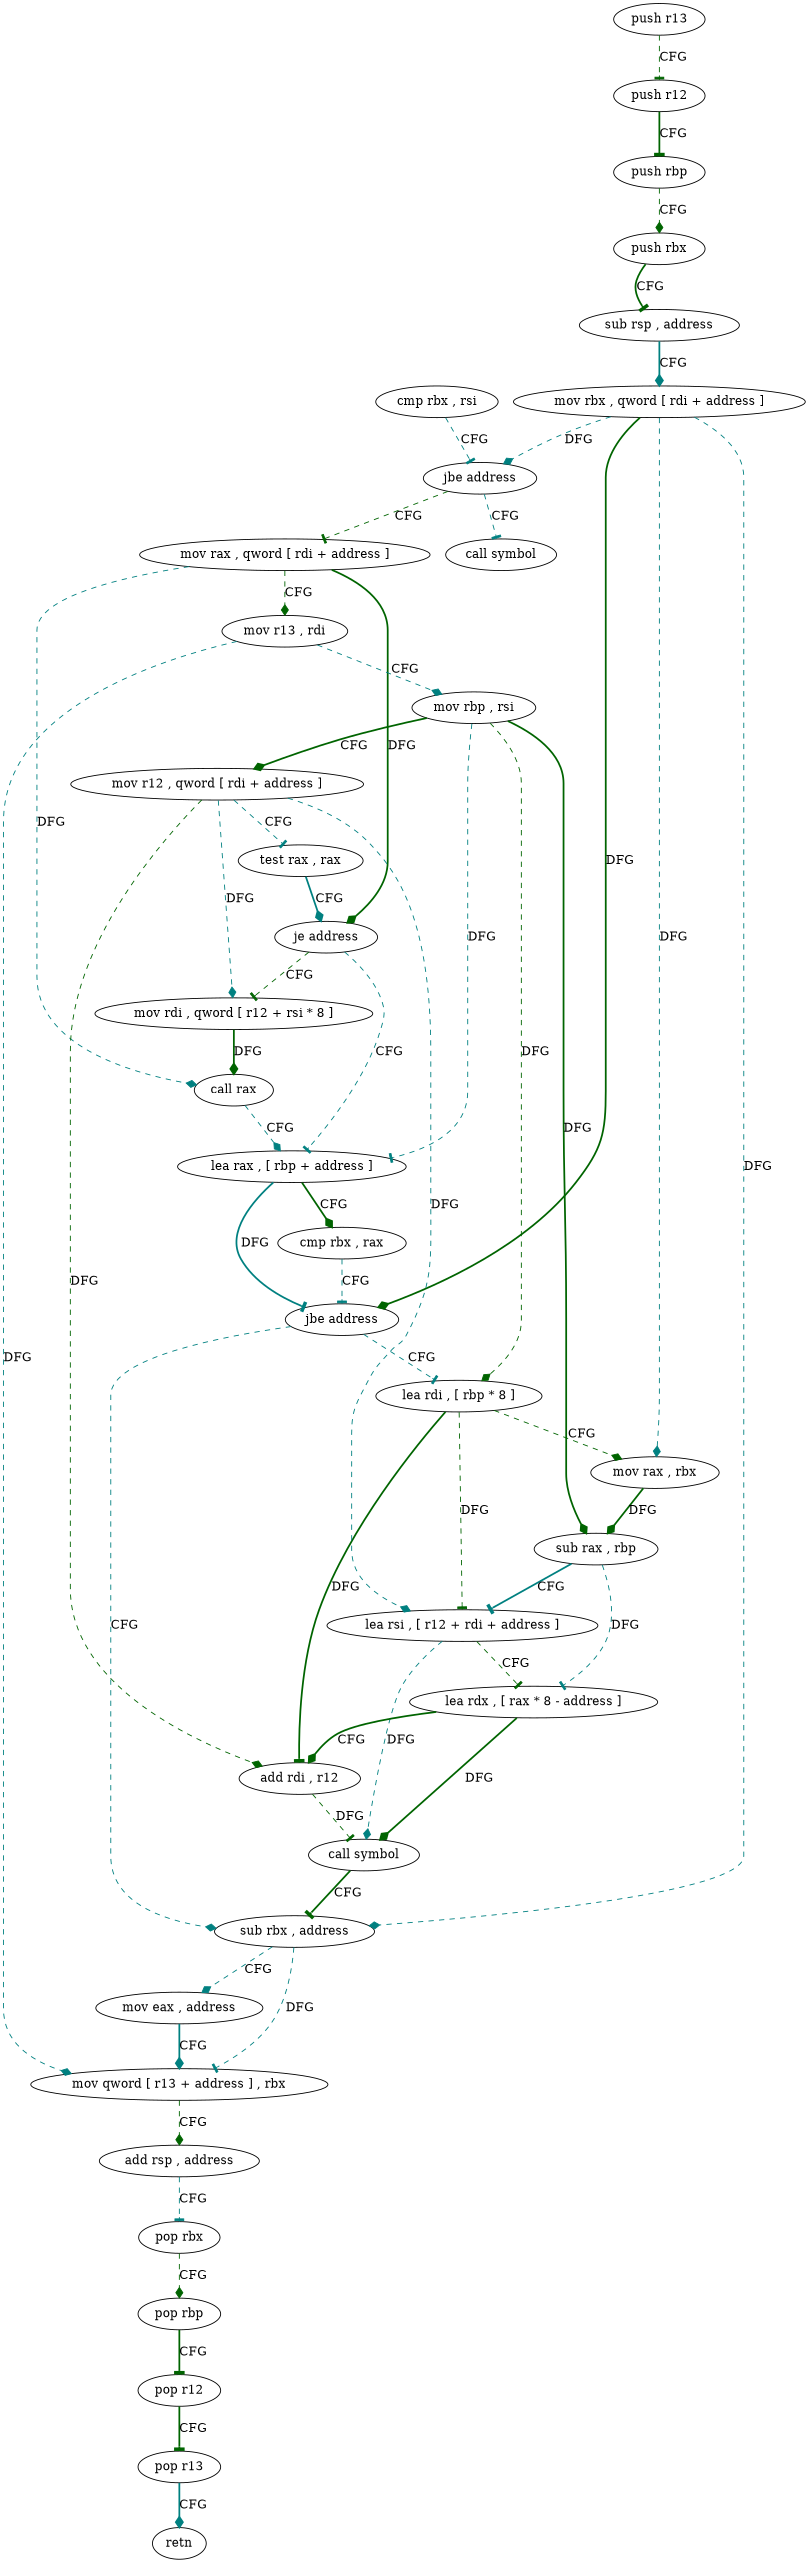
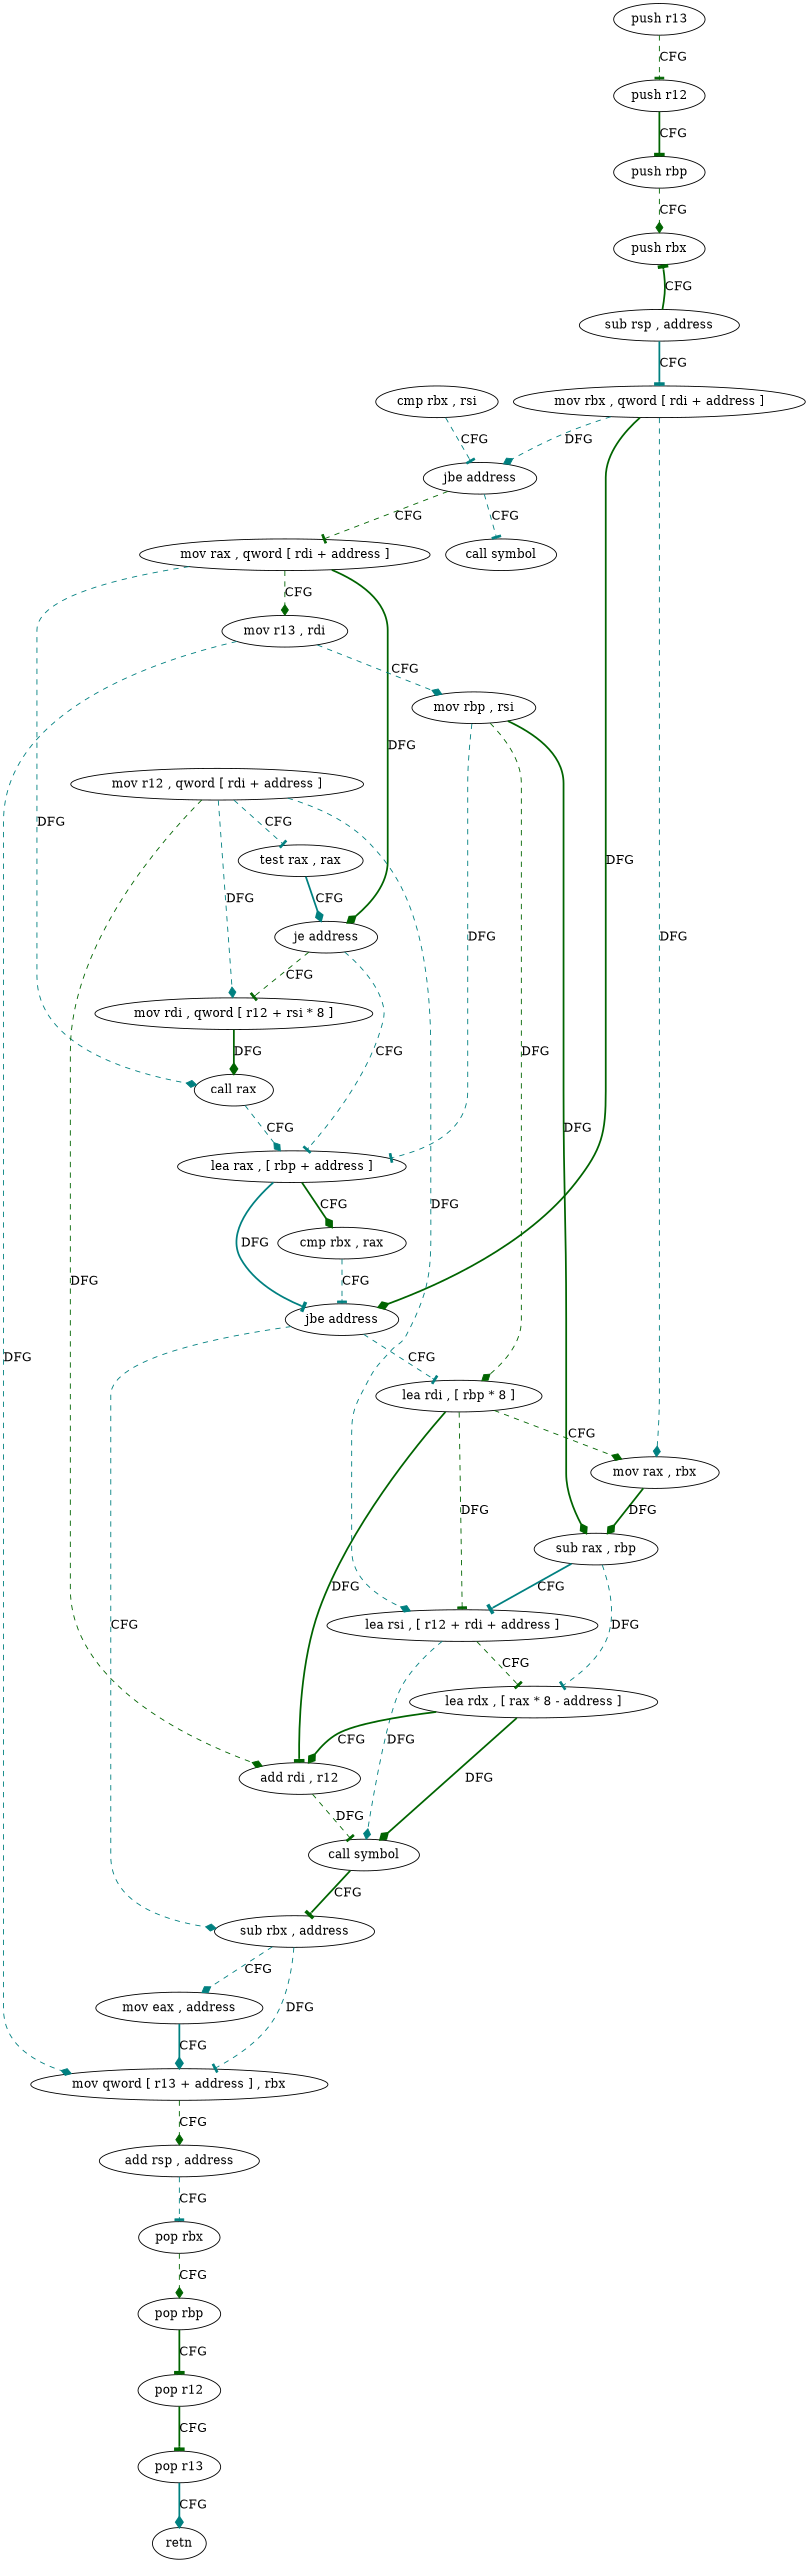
edge "push rbx" -> "sub rsp , address": reversed
edge "sub rsp , address" -> "mov rbx , qword [ rdi + address ]": arrowhead diamond -> tee
edge "mov rbp , rsi" -> "mov r12 , qword [ rdi + address ]": removed, label "CFG"
edge "mov rbx , qword [ rdi + address ]" -> "sub rbx , address": removed, label "DFG"
